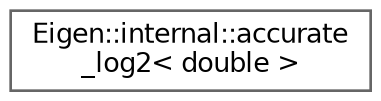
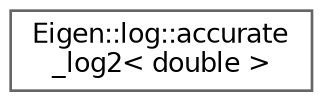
node "Eigen::internal::accurate _log2< double >": label "Eigen::internal::accurate _log2< double >" -> "Eigen::log::accurate _log2< double >"
